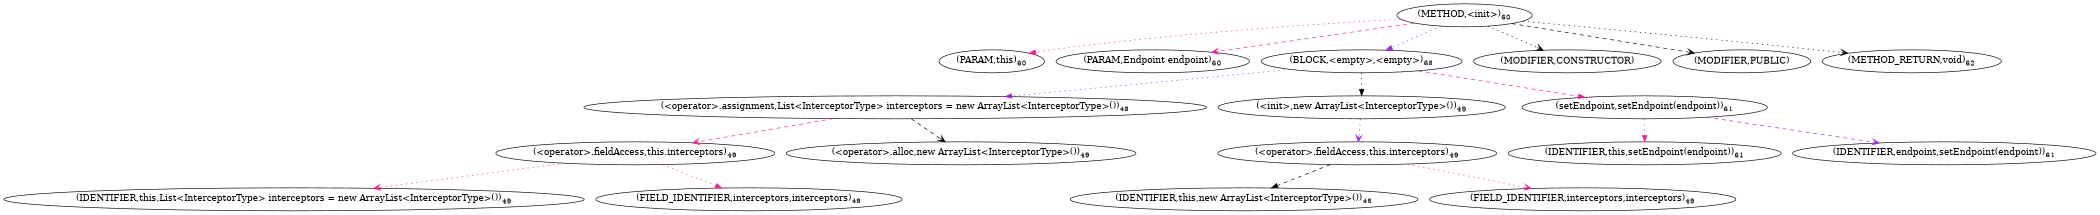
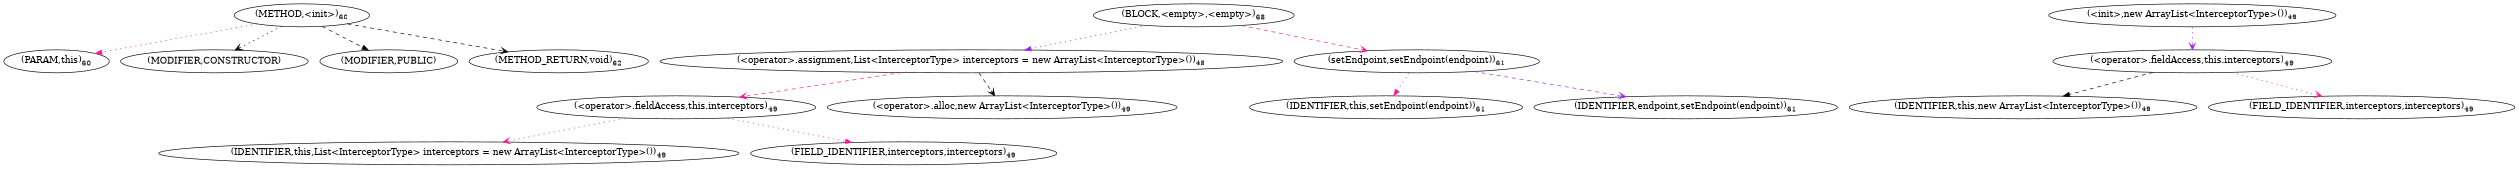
edge "(METHOD,<init>)" -> "(METHOD_RETURN,void)": style dotted -> dashed
edge "(METHOD,<init>)" -> "(BLOCK,<empty>,<empty>)": removed
edge "(METHOD,<init>)" -> "(MODIFIER,PUBLIC)": arrowhead vee -> normal
node "(PARAM,Endpoint endpoint)": removed
edge "(BLOCK,<empty>,<empty>)" -> "(<init>,new ArrayList<InterceptorType>())": removed
edge "(BLOCK,<empty>,<empty>)" -> "(setEndpoint,setEndpoint(endpoint))": arrowhead normal -> vee
